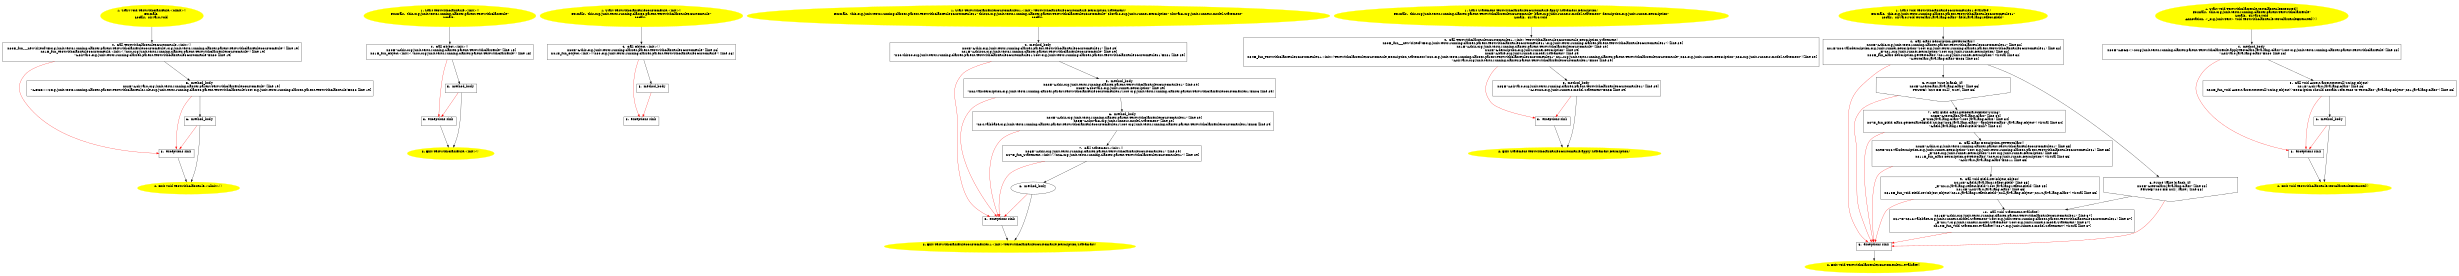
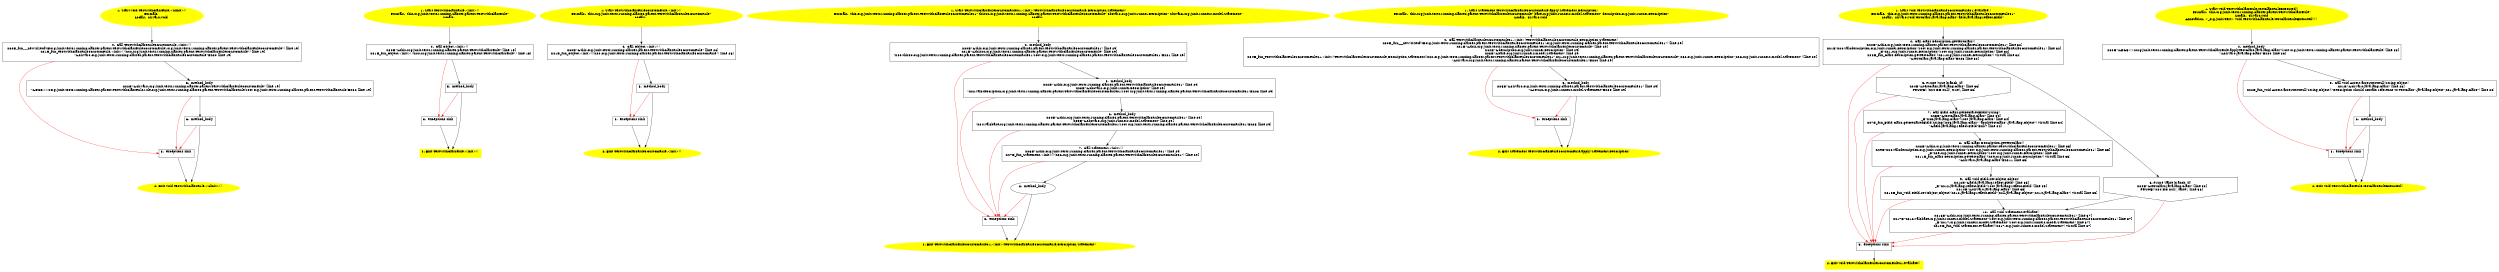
node "2: Exit TestWithClassRule.<init>()": shape ellipse -> box
node "2: Exit TestWithClassRule$CustomRule.<init>()": added
node "2: Exit void TestWithClassRule$CustomRule$1.evaluate()": shape ellipse -> box
